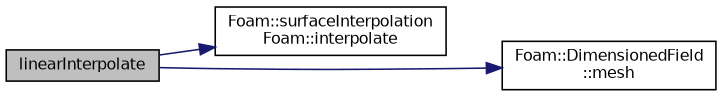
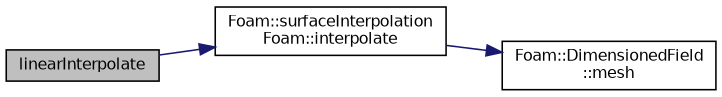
edge "linearInterpolate" -> "Foam::DimensionedField ::mesh": now "Foam::surfaceInterpolation Foam::interpolate" -> "Foam::DimensionedField ::mesh"
